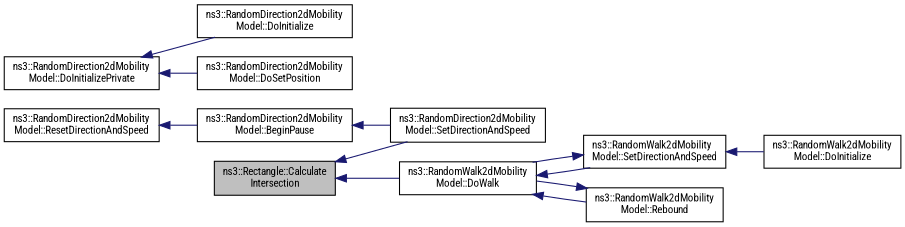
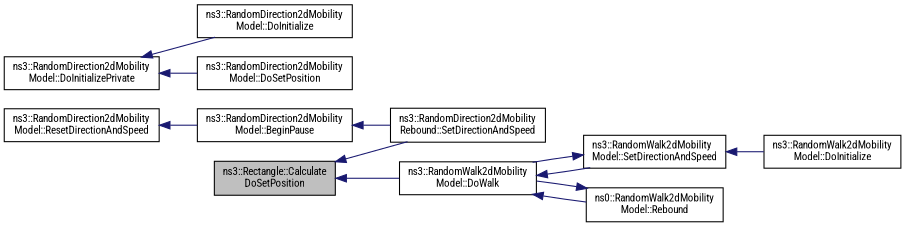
node "ns3::RandomDirection2dMobility Model::SetDirectionAndSpeed": label "ns3::RandomDirection2dMobility Model::SetDirectionAndSpeed" -> "ns3::RandomDirection2dMobility Rebound::SetDirectionAndSpeed"
node "ns3::Rectangle::Calculate Intersection": label "ns3::Rectangle::Calculate Intersection" -> "ns3::Rectangle::Calculate DoSetPosition"
node "ns3::RandomWalk2dMobility Model::Rebound": label "ns3::RandomWalk2dMobility Model::Rebound" -> "ns0::RandomWalk2dMobility Model::Rebound"
